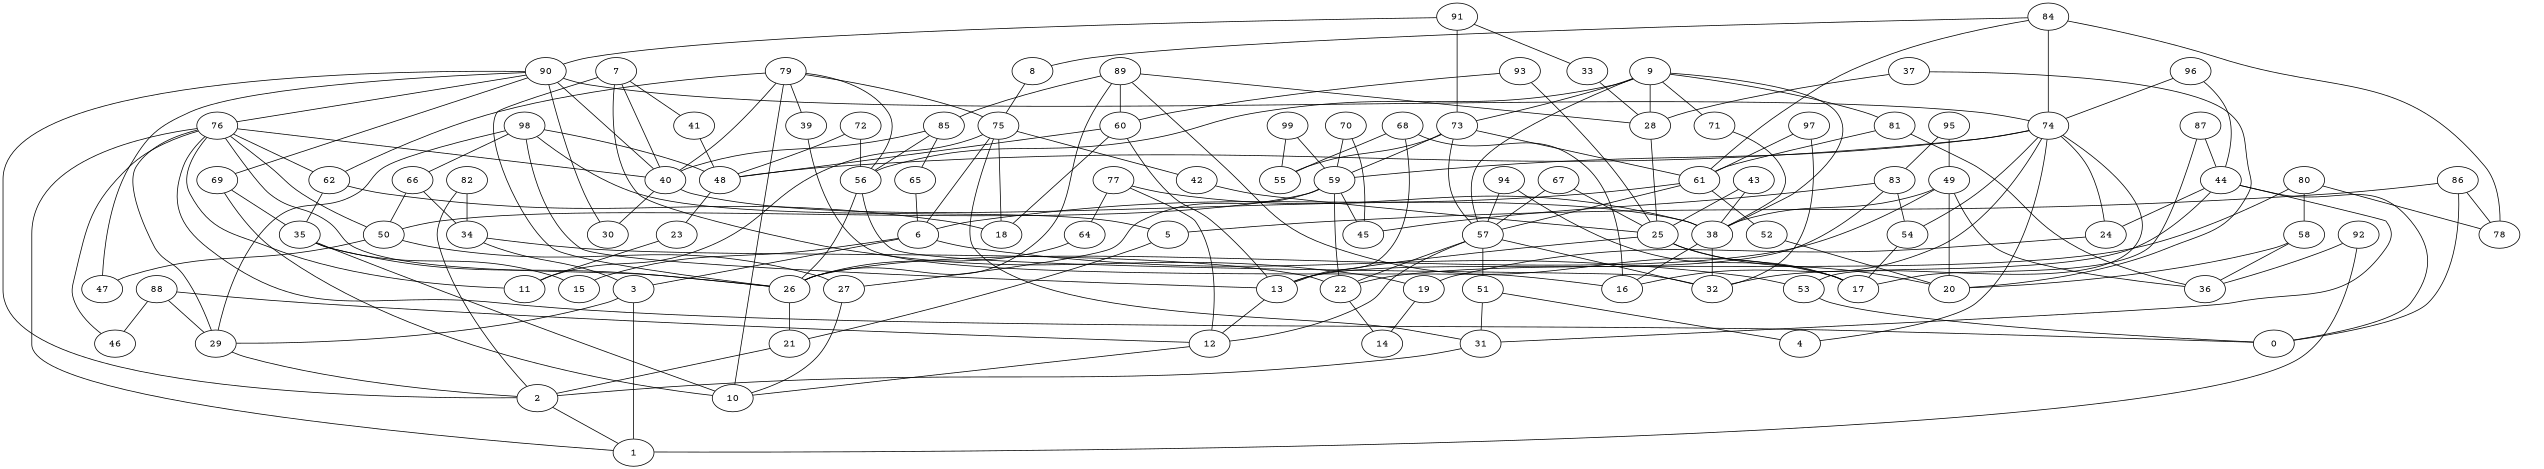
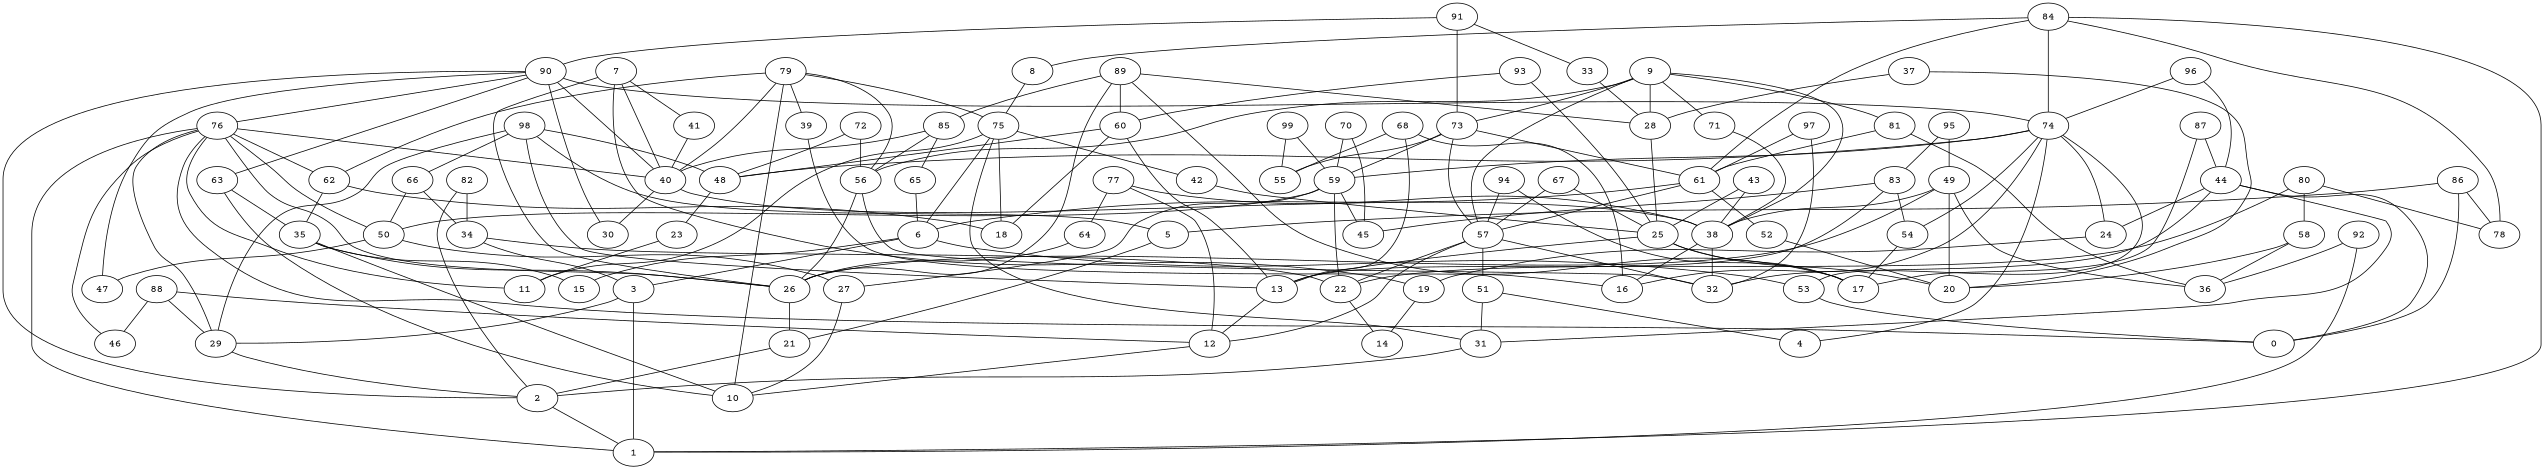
edge "41" -- "48": now "41" -- "40"
node "69": label "69" -> "63"
edge "84" -- "1": added
